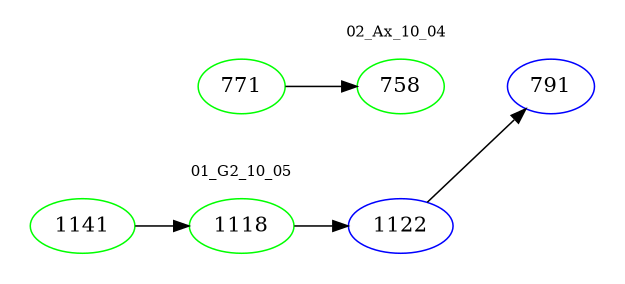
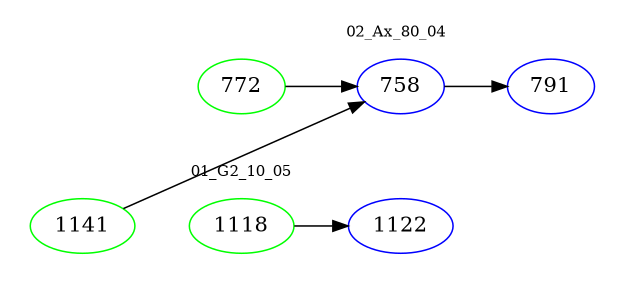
cluster "02_Ax_10_04": label "02_Ax_10_04" -> "02_Ax_80_04"
node "771": label "771" -> "772"
node "758": color green -> blue
edge "1122" -> "791": now "758" -> "791"
edge "1141" -> "1118": now "1141" -> "758"
